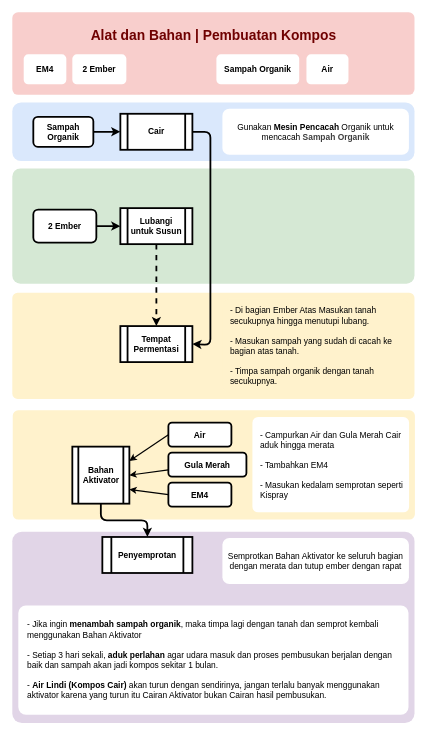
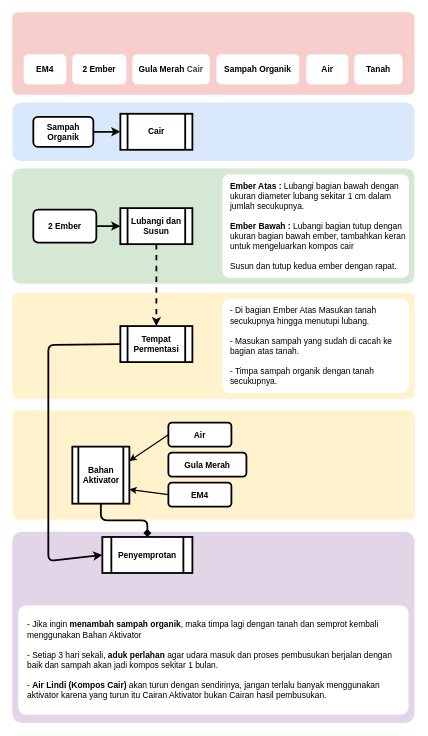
node "Alat dan Bahan | Pembuatan Kompos": removed
node "Gula Merah Cair": added
node "Tanah": added
node "Gunakan Mesin Pencacah Organik untuk mencacah Sampah Organik": removed
node "Lubangi untuk Susun": label "Lubangi untuk Susun" -> "Lubangi dan Susun"
node "Ember Atas : Lubangi bagian bawah dengan ukuran diameter lubang sekitar 1 cm dalam jumlah secukupnya. Ember Bawah : Lubangi bagian tutup dengan ukuran bagian bawah ember, tambahkan keran untuk mengeluarkan kompos cair Susun dan tutup kedua ember dengan rapat.": added
edge "Cair" -> "Tempat Permentasi": removed
node "- Di bagian Ember Atas Masukan tanah secukupnya hingga menutupi lubang. - Masukan sampah yang sudah di cacah ke bagian atas tanah. - Timpa sampah organik dengan tanah secukupnya.": fillcolor #fff2cc -> #ffffff
edge "Tempat Permentasi" -> "Penyemprotan": added
node "- Campurkan Air dan Gula Merah Cair aduk hingga merata - Tambahkan EM4 - Masukan kedalam semprotan seperti Kispray": removed
edge "Gula Merah" -> "Bahan Aktivator": removed
edge "Bahan Aktivator" -> "Penyemprotan": arrowhead classic -> diamond
node "Semprotkan Bahan Aktivator ke seluruh bagian dengan merata dan tutup ember dengan rapat": removed
